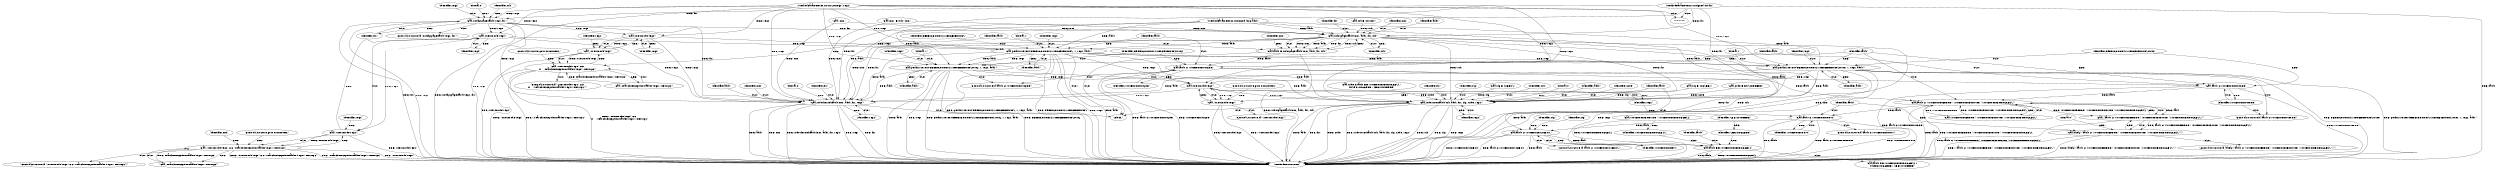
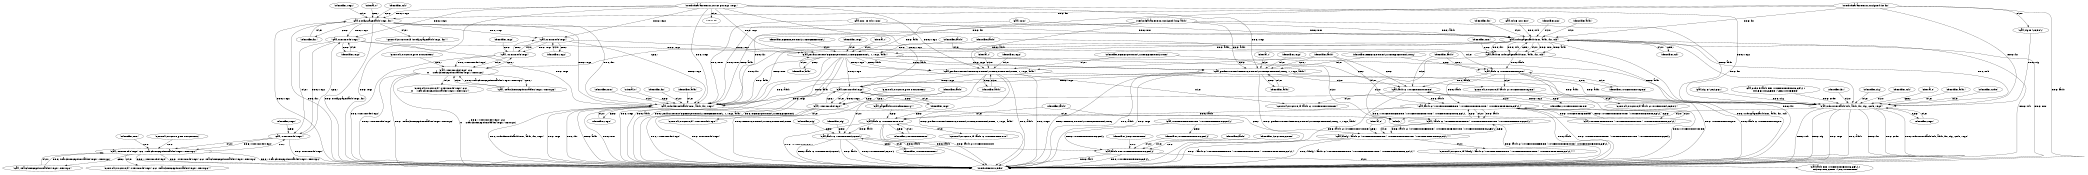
edge "(MethodParameterIn,unsigned int fsr)" -> "1000108": now "(MethodParameterIn,unsigned int fsr)" -> "(Call,sig = SIGBUS)"
node "(Call,code = BUS_ADRERR)": removed
node "(Call,pagefault_out_of_memory())": added
edge "(Identifier,VM_FAULT_MINOR)" -> "(ControlStructure,if (fault & VM_FAULT_MINOR))": now "(Call,fault & VM_FAULT_MINOR)" -> "(ControlStructure,if (fault & VM_FAULT_MINOR))"
edge "(Identifier,SEGV_MAPERR)" -> "(Identifier,SEGV_ACCERR)": now "(Identifier,SEGV_MAPERR)" -> "(Call,fault == VM_FAULT_BADACCESS)"
edge "(Call,fault & VM_FAULT_SIGBUS)" -> "(ControlStructure,if (fault & VM_FAULT_SIGBUS))": now "(ControlStructure,if (fault & VM_FAULT_MAJOR))" -> "(ControlStructure,if (fault & VM_FAULT_SIGBUS))"
